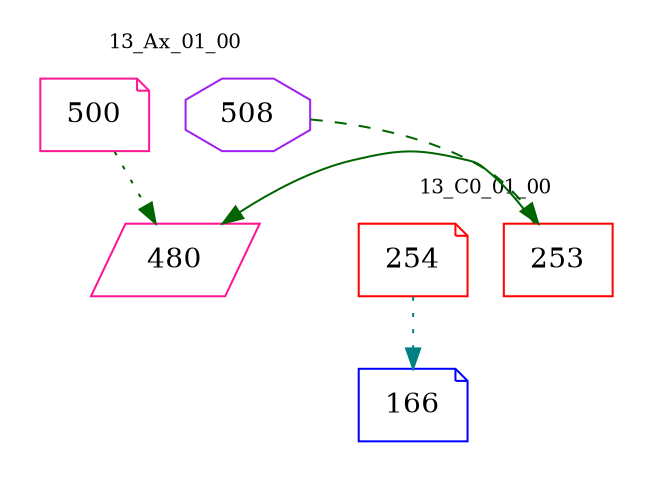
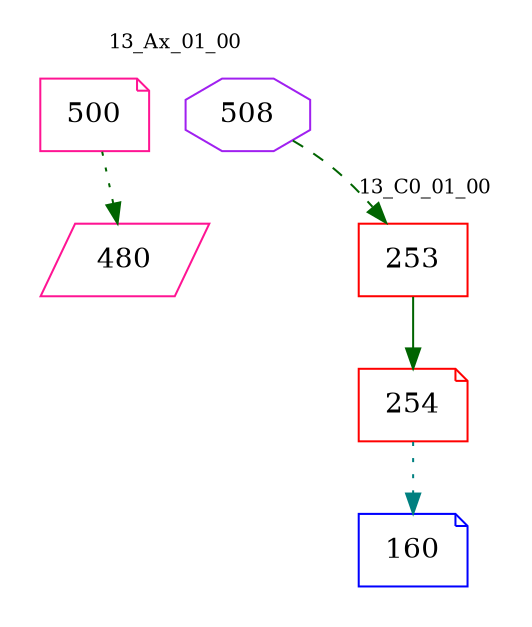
edge "253" -> "480": now "253" -> "254"
node "166": label "166" -> "160"
